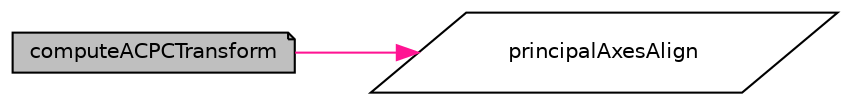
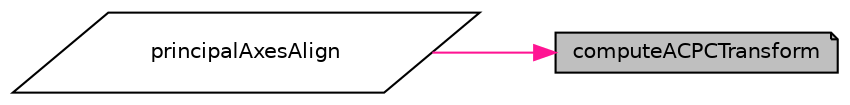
edge "computeACPCTransform" -> "principalAxesAlign": reversed
